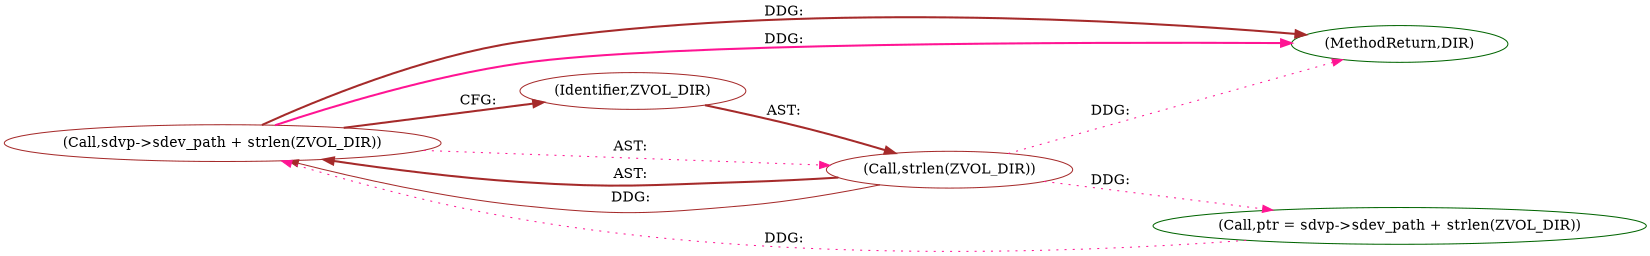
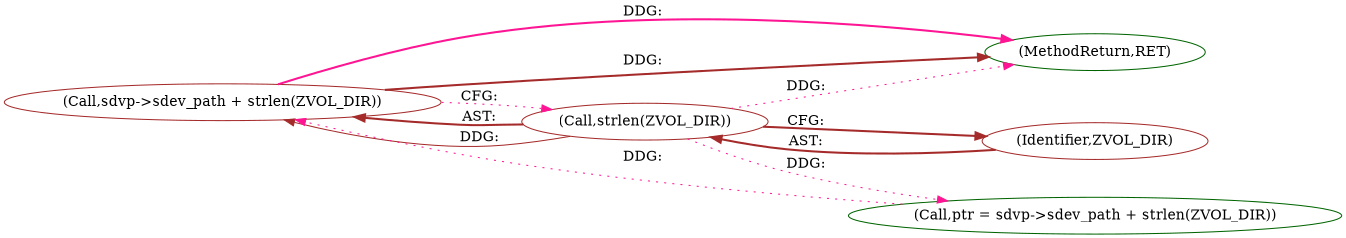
node "(MethodReturn,DIR)": label "(MethodReturn,DIR)" -> "(MethodReturn,RET)"
edge "(Call,sdvp->sdev_path + strlen(ZVOL_DIR))" -> "(Identifier,ZVOL_DIR)": now "(Call,strlen(ZVOL_DIR))" -> "(Identifier,ZVOL_DIR)"
edge "(Call,sdvp->sdev_path + strlen(ZVOL_DIR))" -> "(Call,strlen(ZVOL_DIR))": label "AST: " -> "CFG: "
